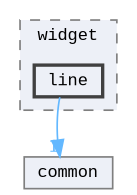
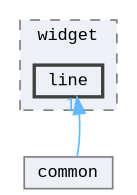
edge "line" -> "common": reversed
